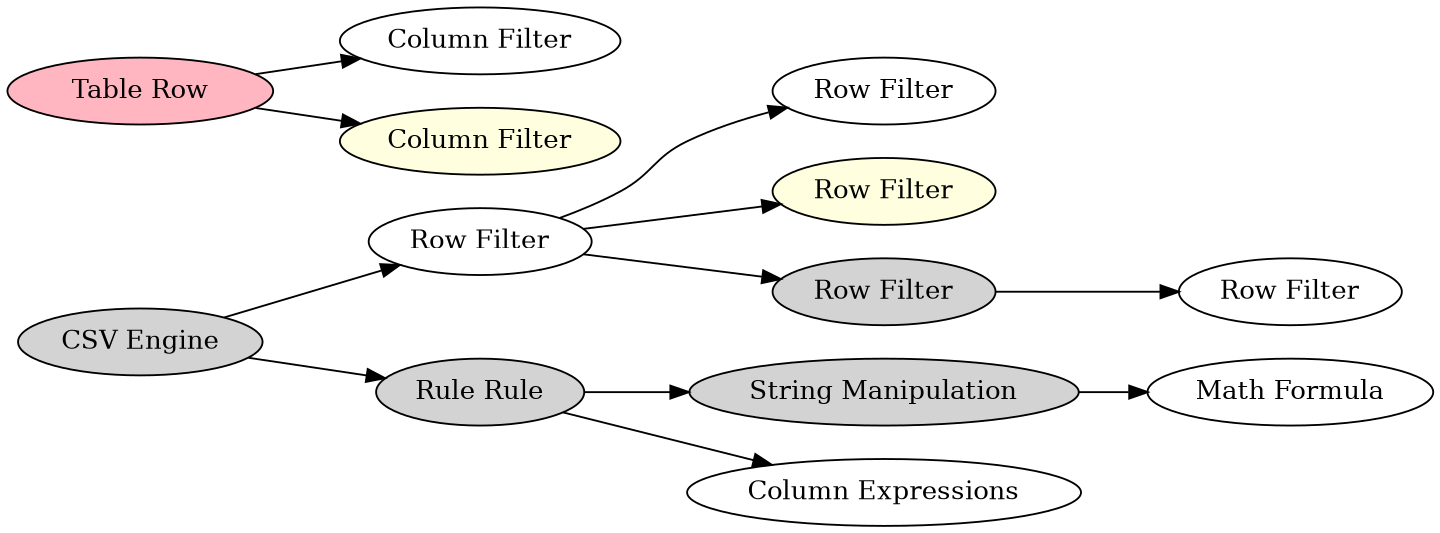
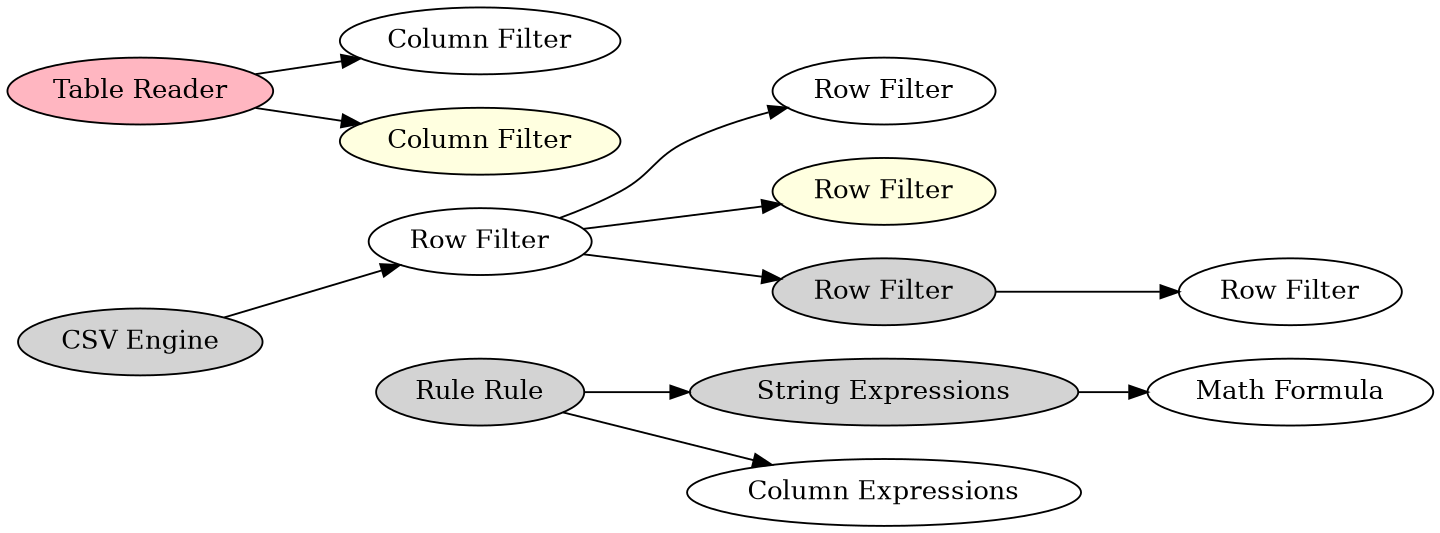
node "Table Row": label "Table Row" -> "Table Reader"
edge "CSV Engine" -> "Rule Rule": removed
node "String Manipulation": label "String Manipulation" -> "String Expressions"
